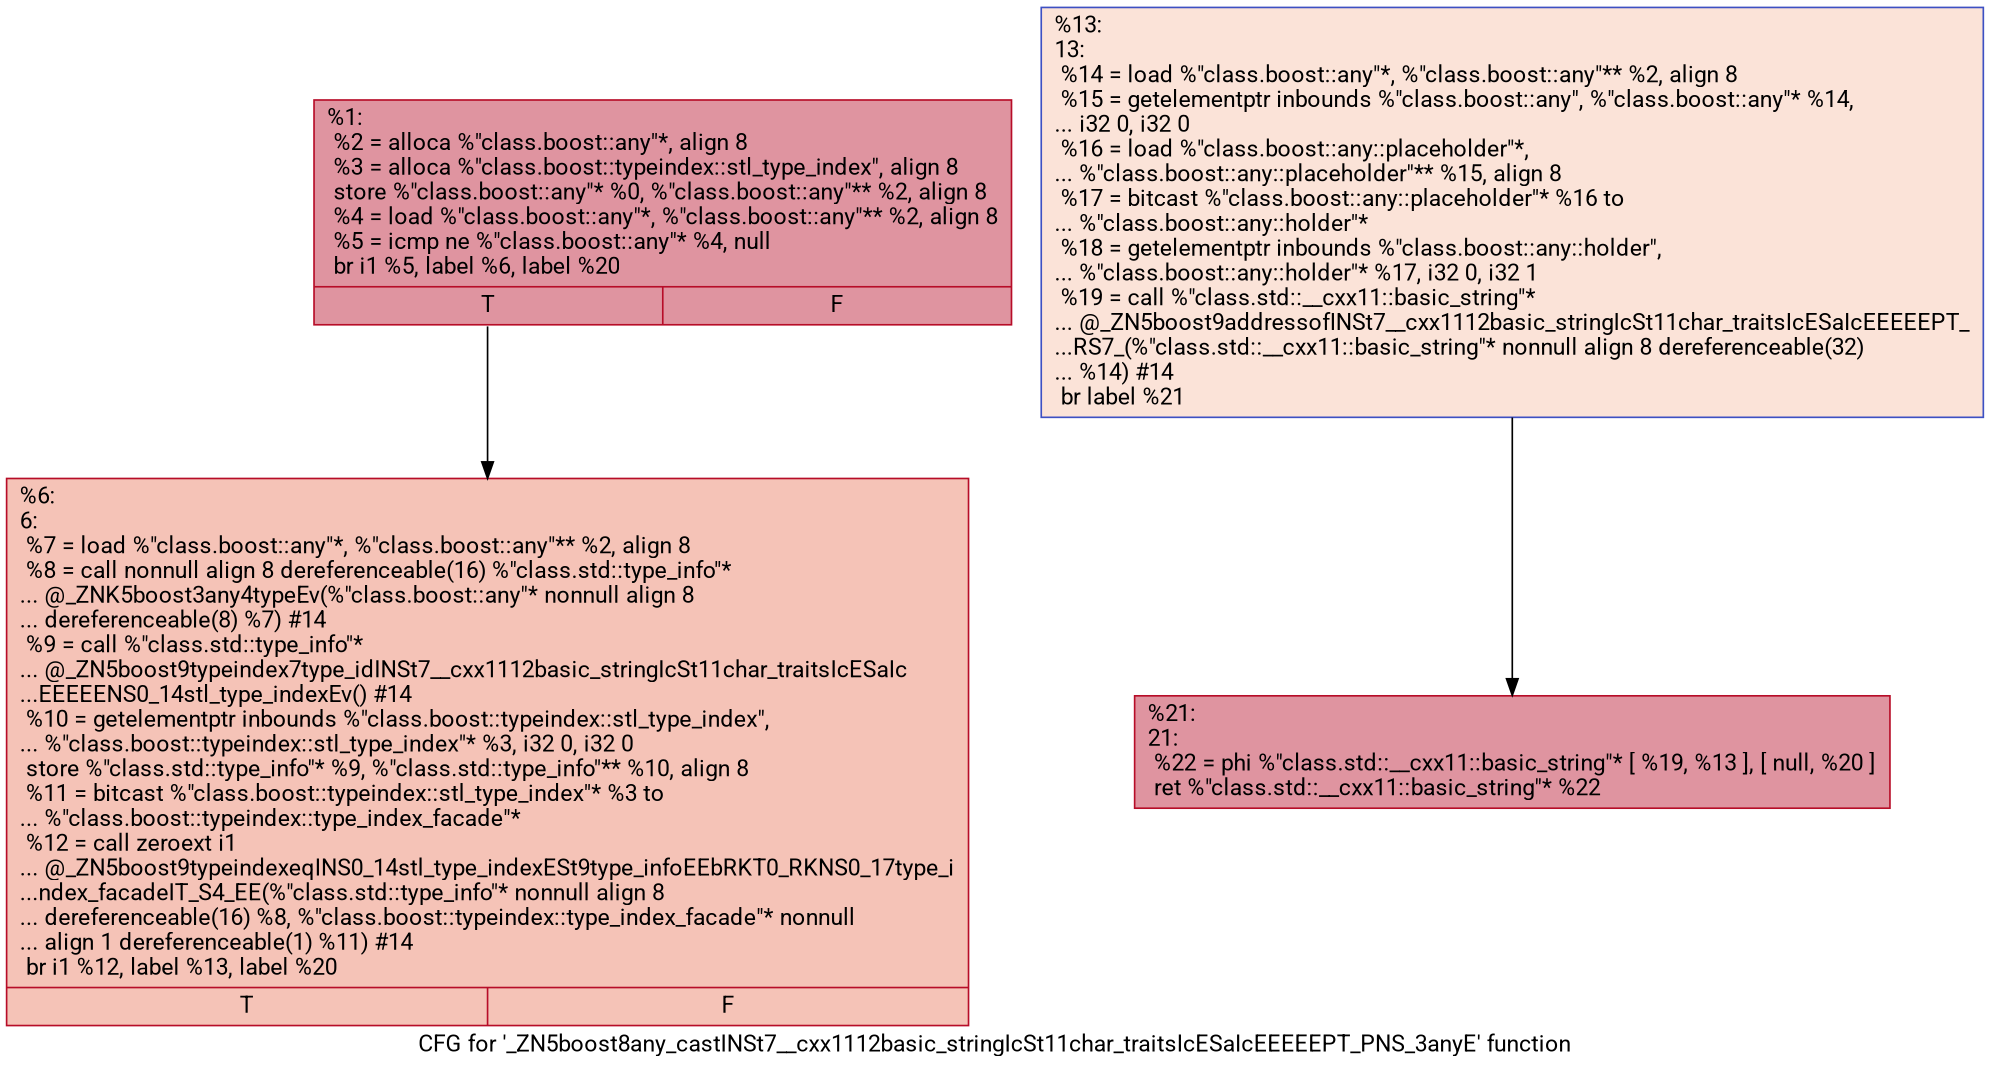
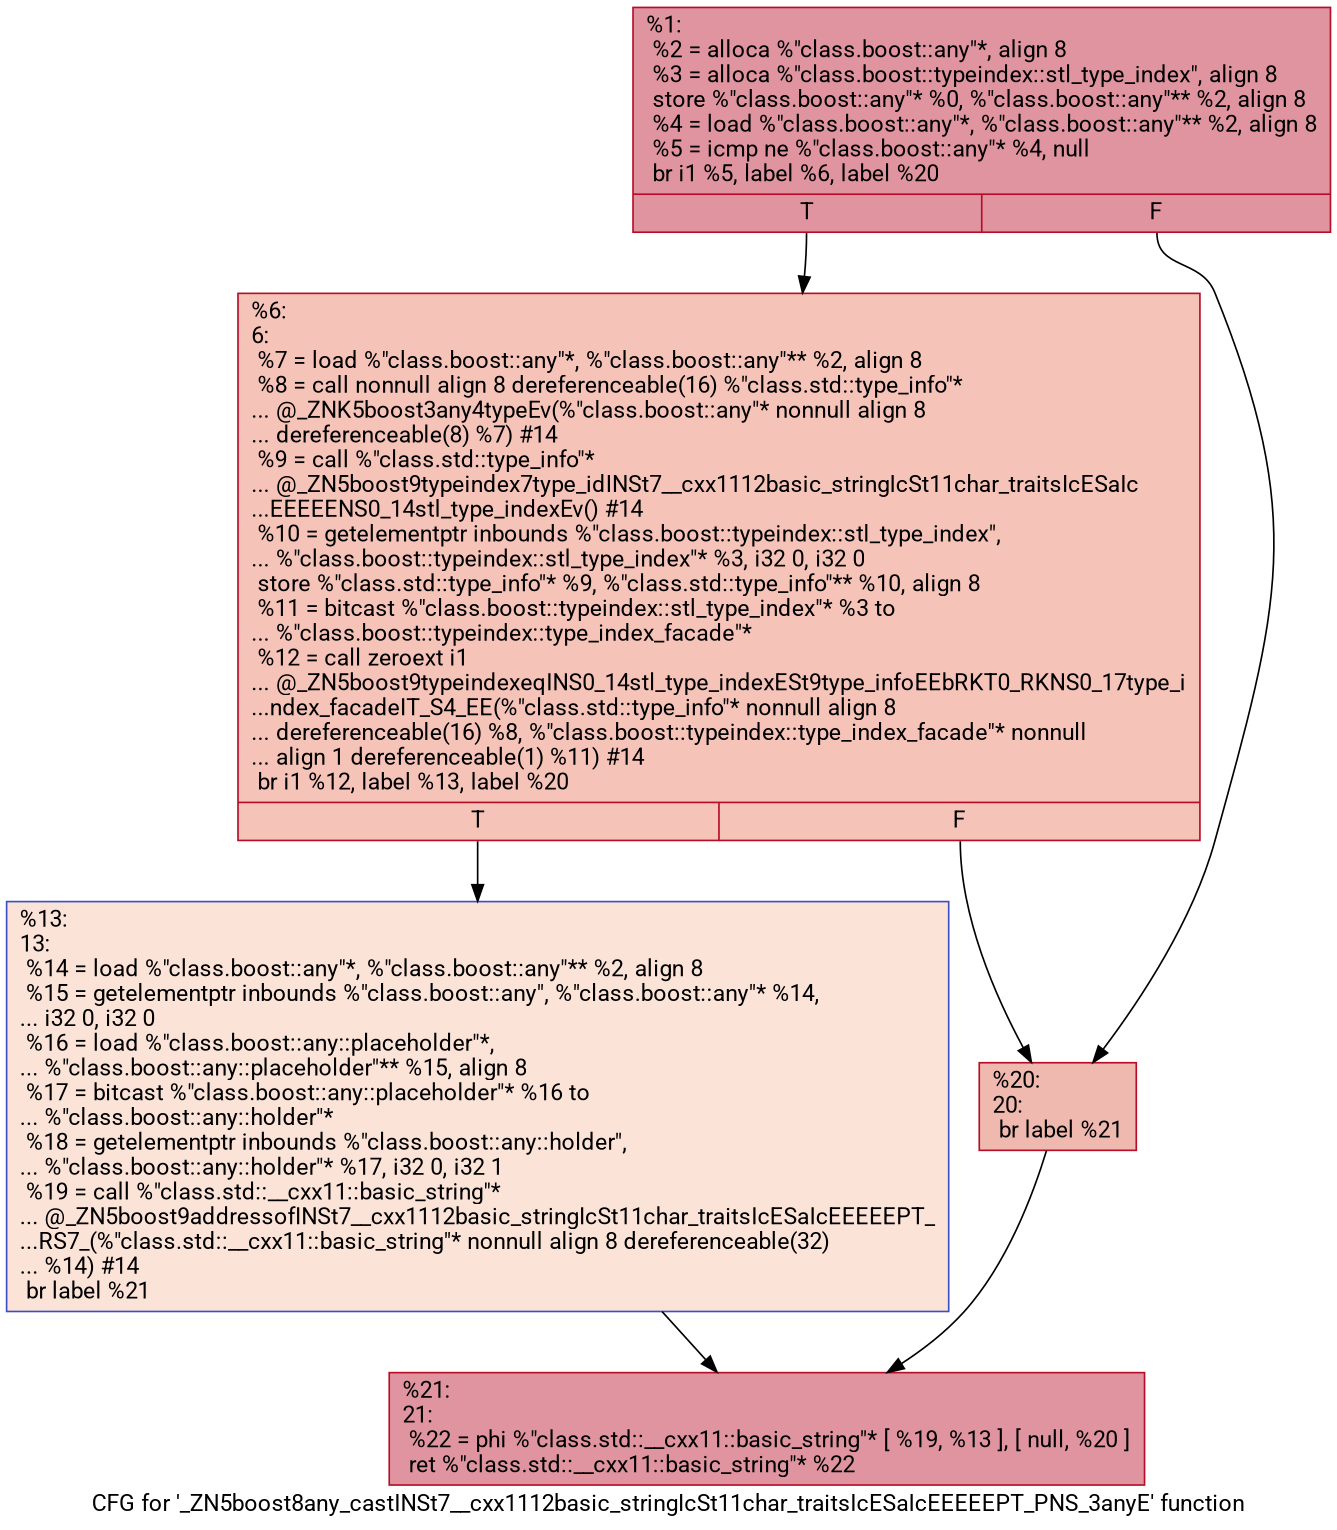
edge "%6:" -> "%13:": added
node "%20:": added
